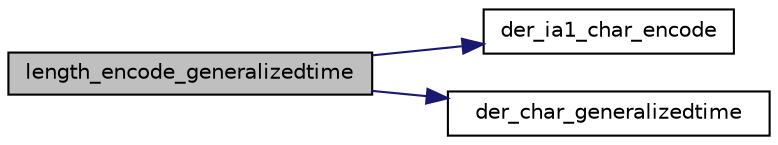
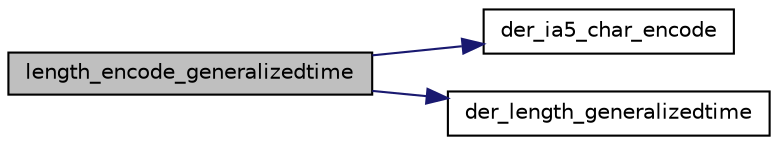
node "der_ia1_char_encode": label "der_ia1_char_encode" -> "der_ia5_char_encode"
node "der_char_generalizedtime": label "der_char_generalizedtime" -> "der_length_generalizedtime"
